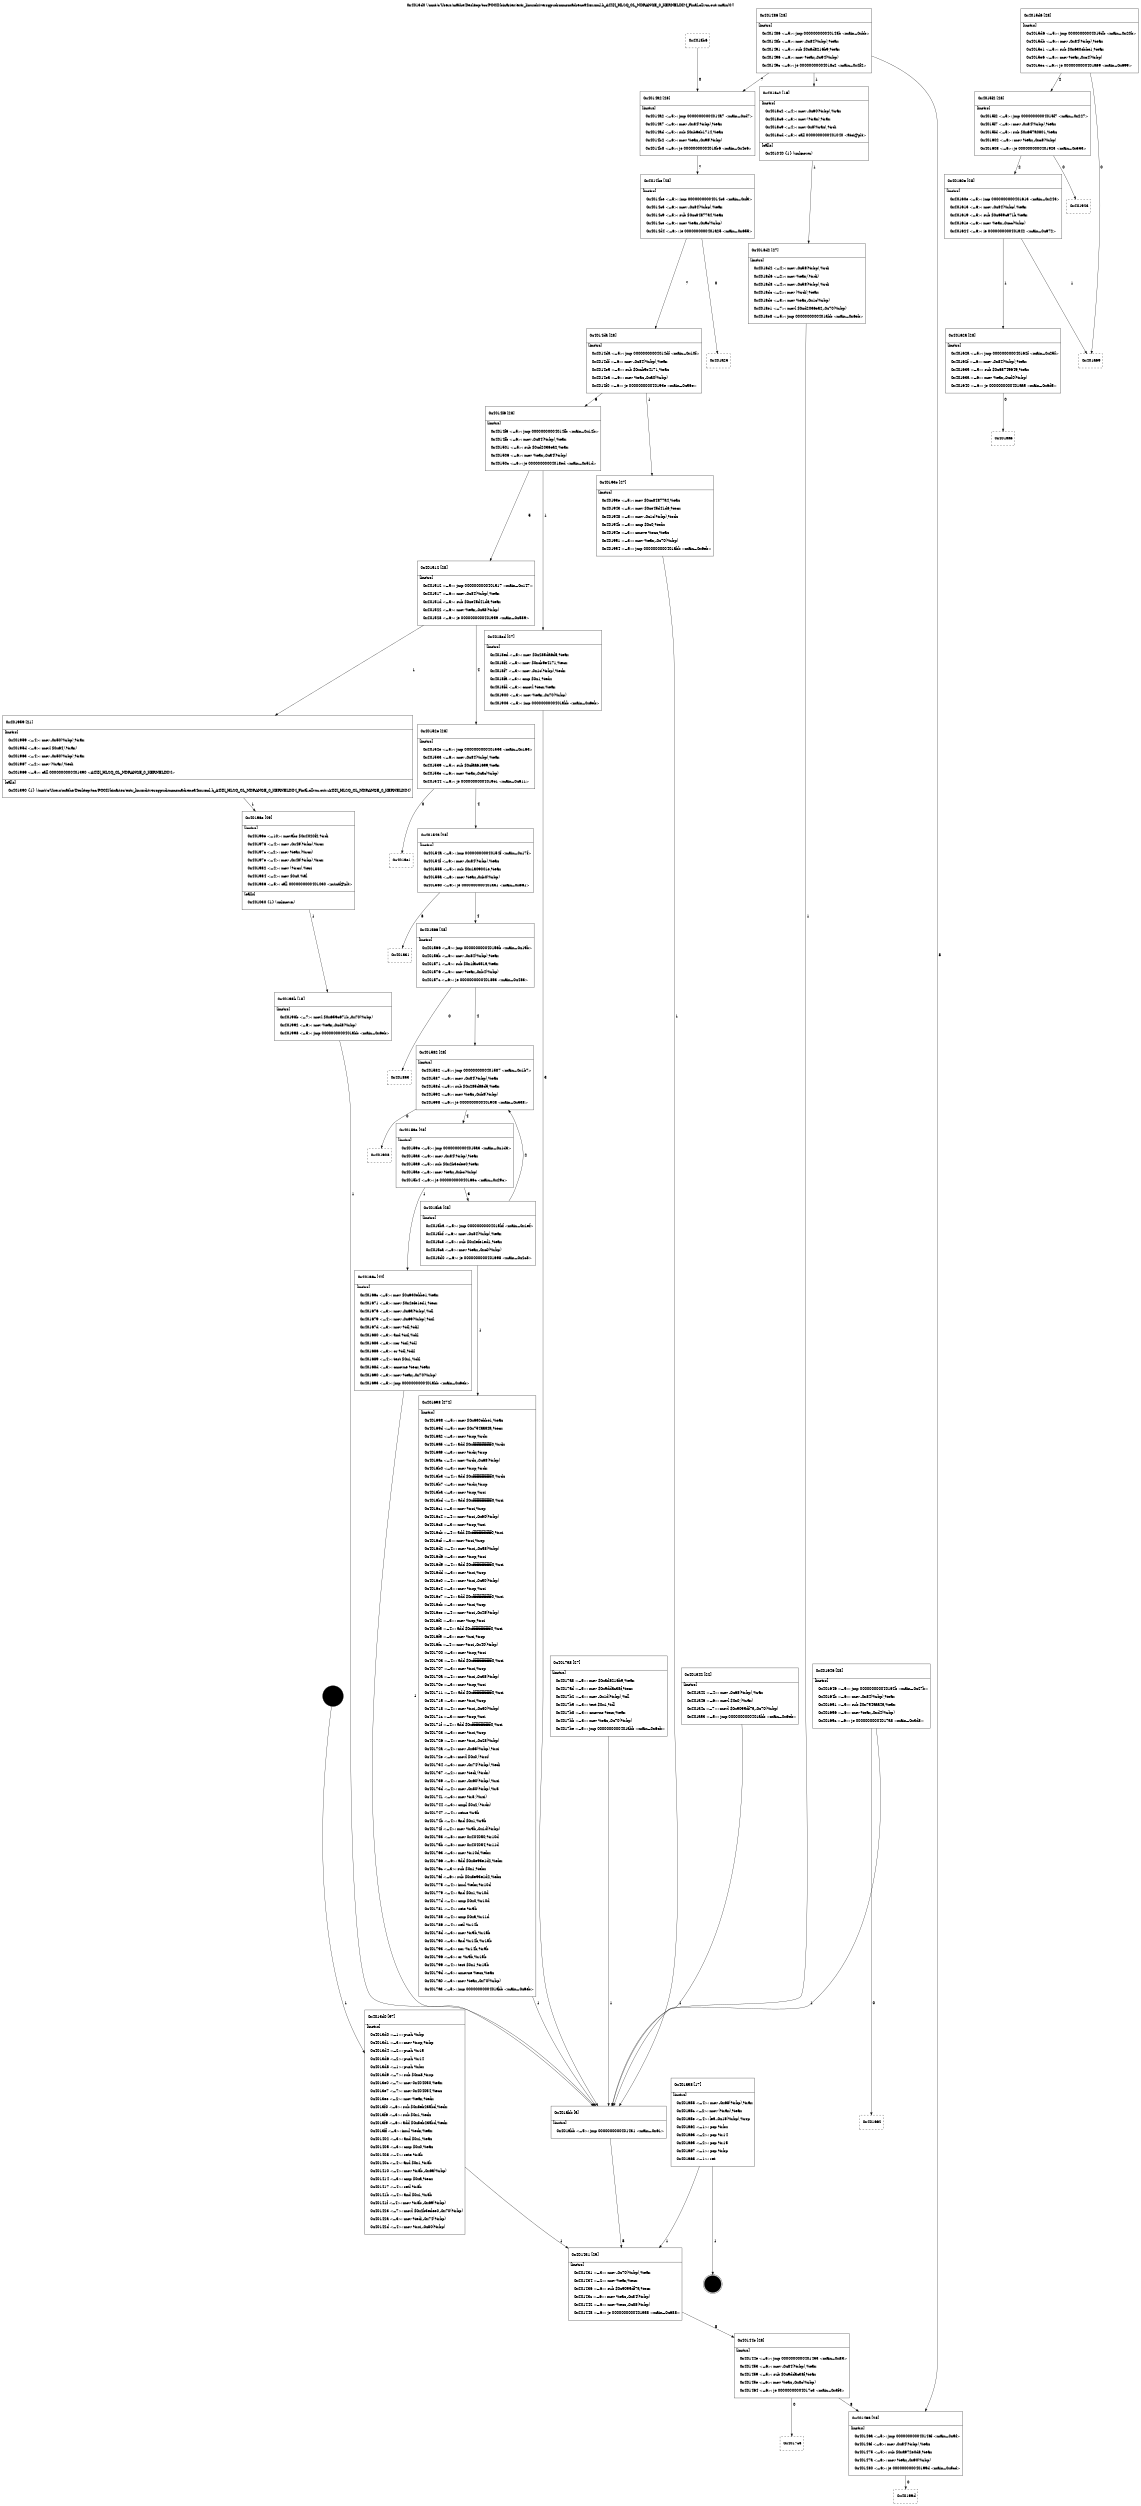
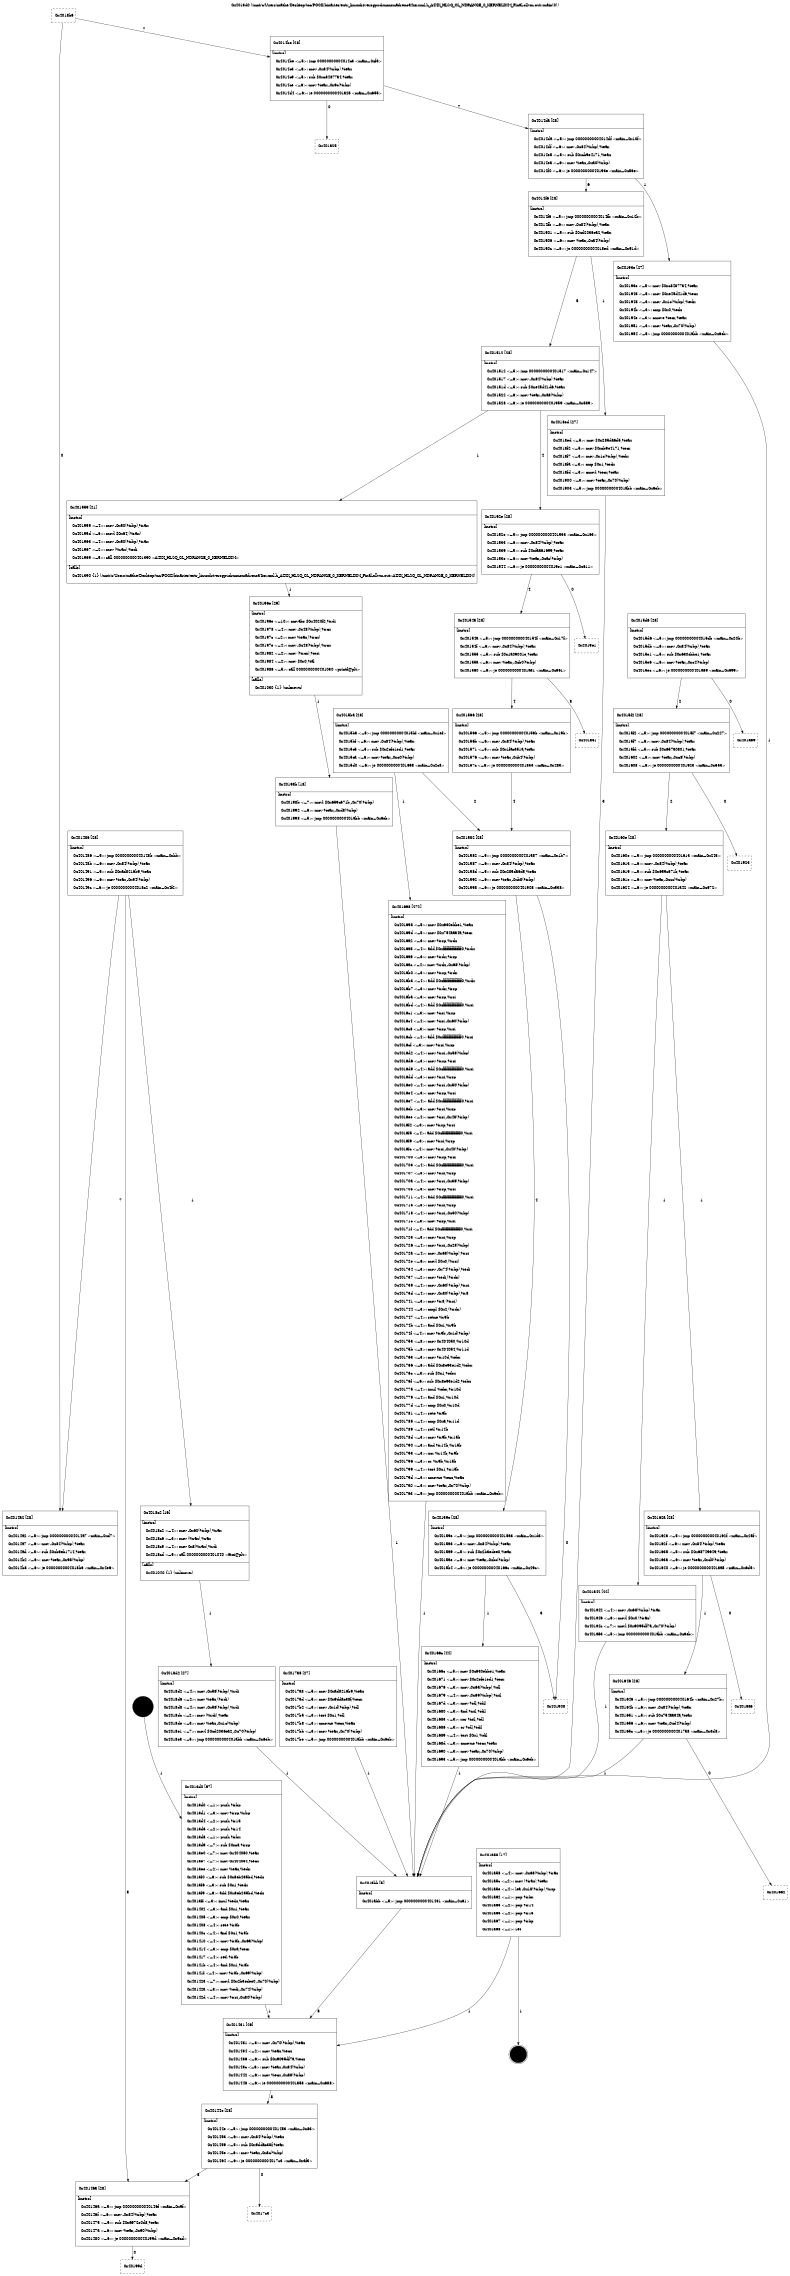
edge "0x4014a2 [28]" -> "0x4014be [28]": now "0x4018b6" -> "0x4014be [28]"
edge "0x40160e [28]" -> "0x401a69": now "0x40160e [28]" -> "0x401a42 [22]"
node "0x401853": removed
edge "0x40159e [28]" -> "0x4015ba [28]": now "0x40159e [28]" -> "0x401908"
edge "0x40162a [28]" -> "0x401646 [28]": added, label "1"
